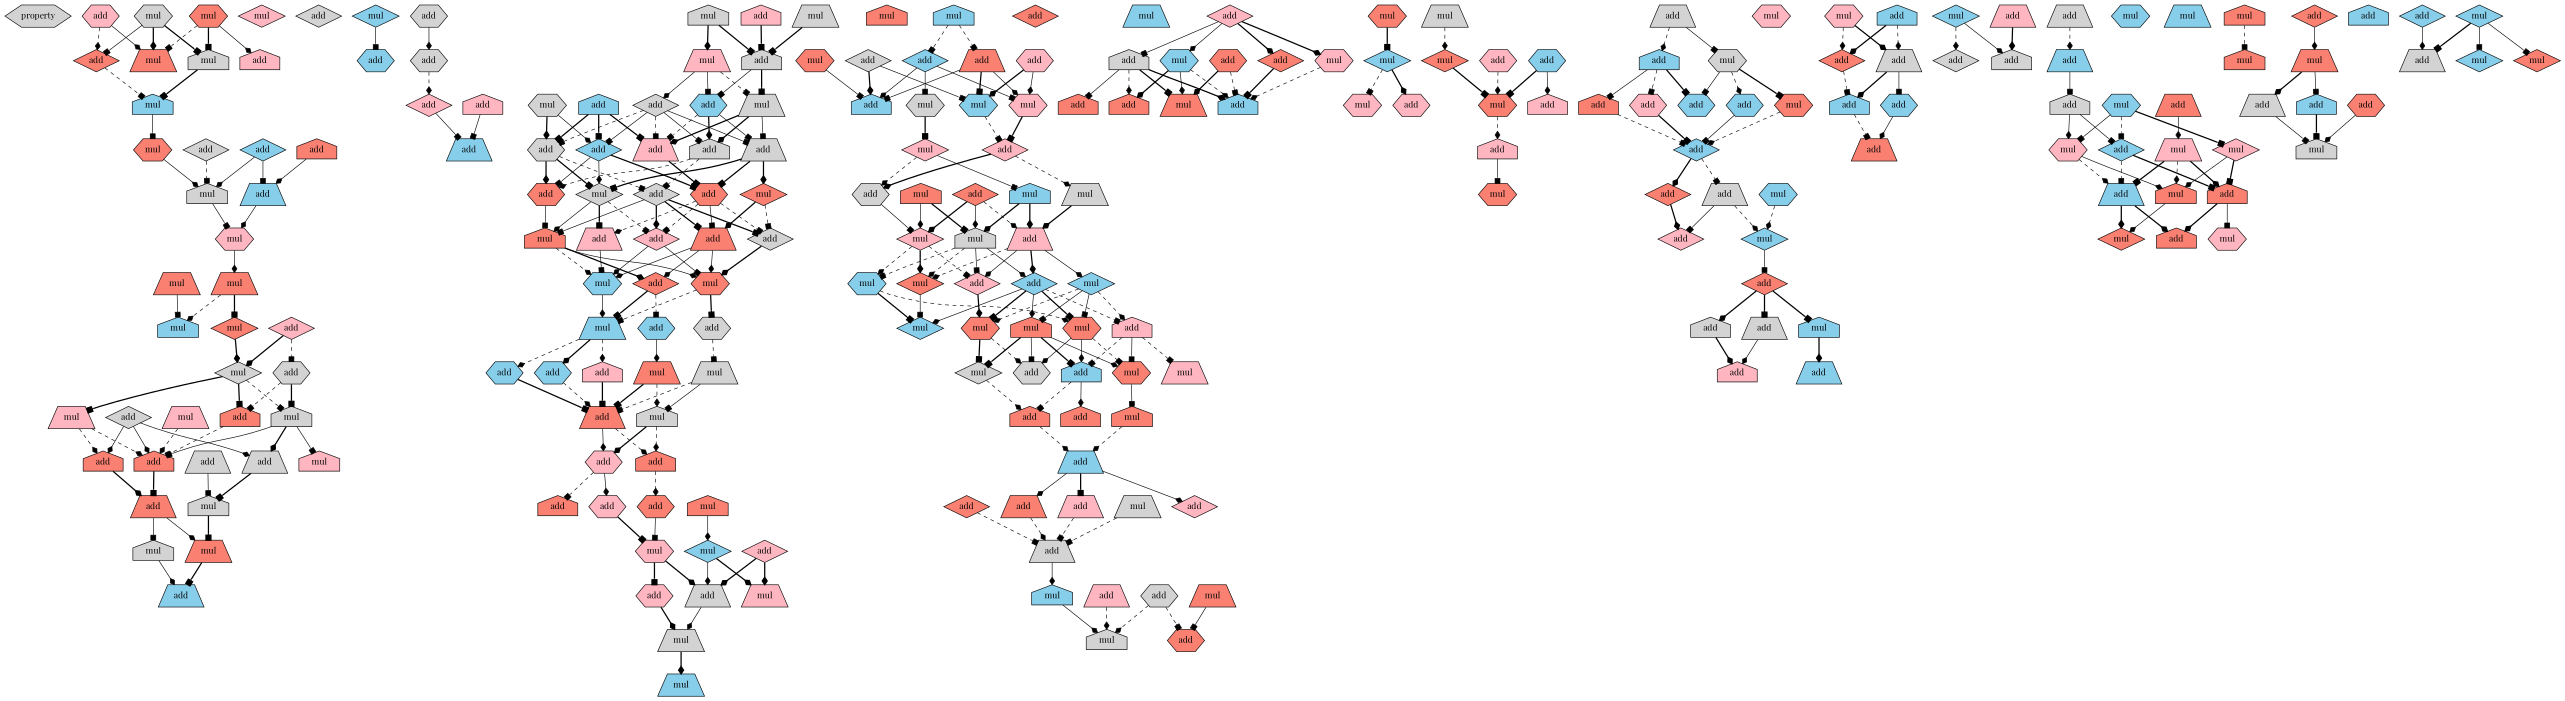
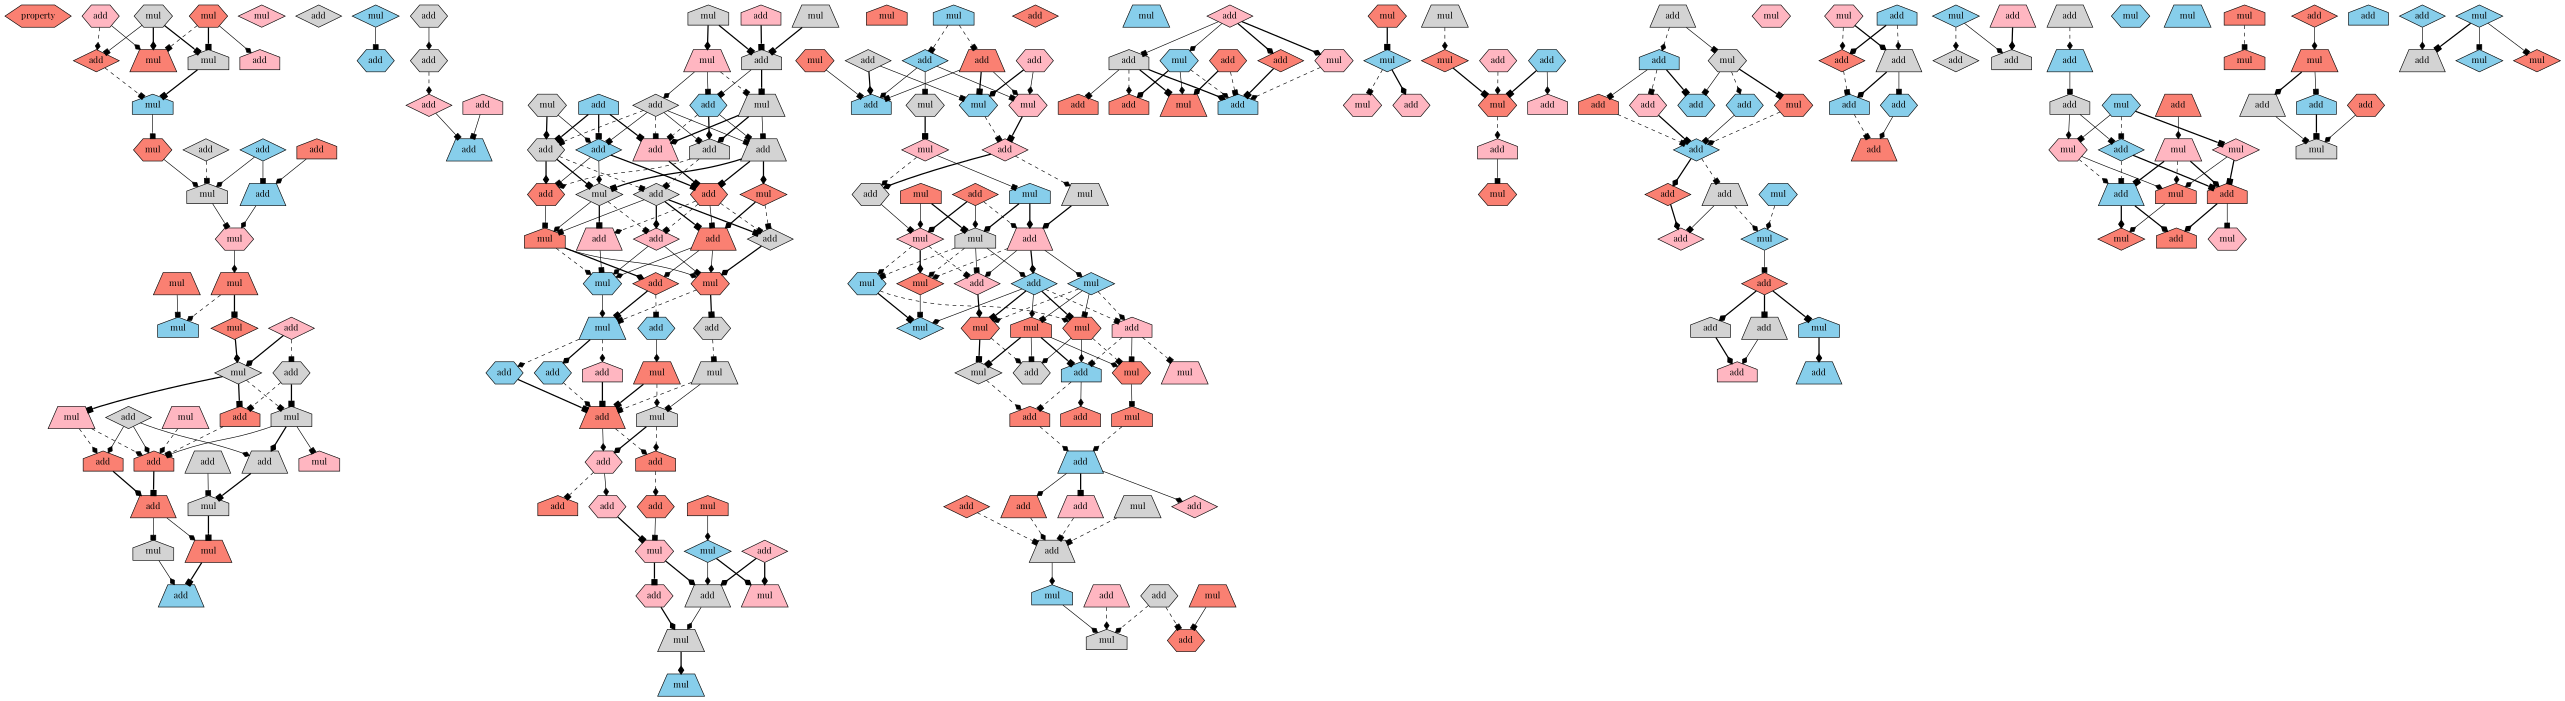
node "property": fillcolor lightgrey -> salmon
